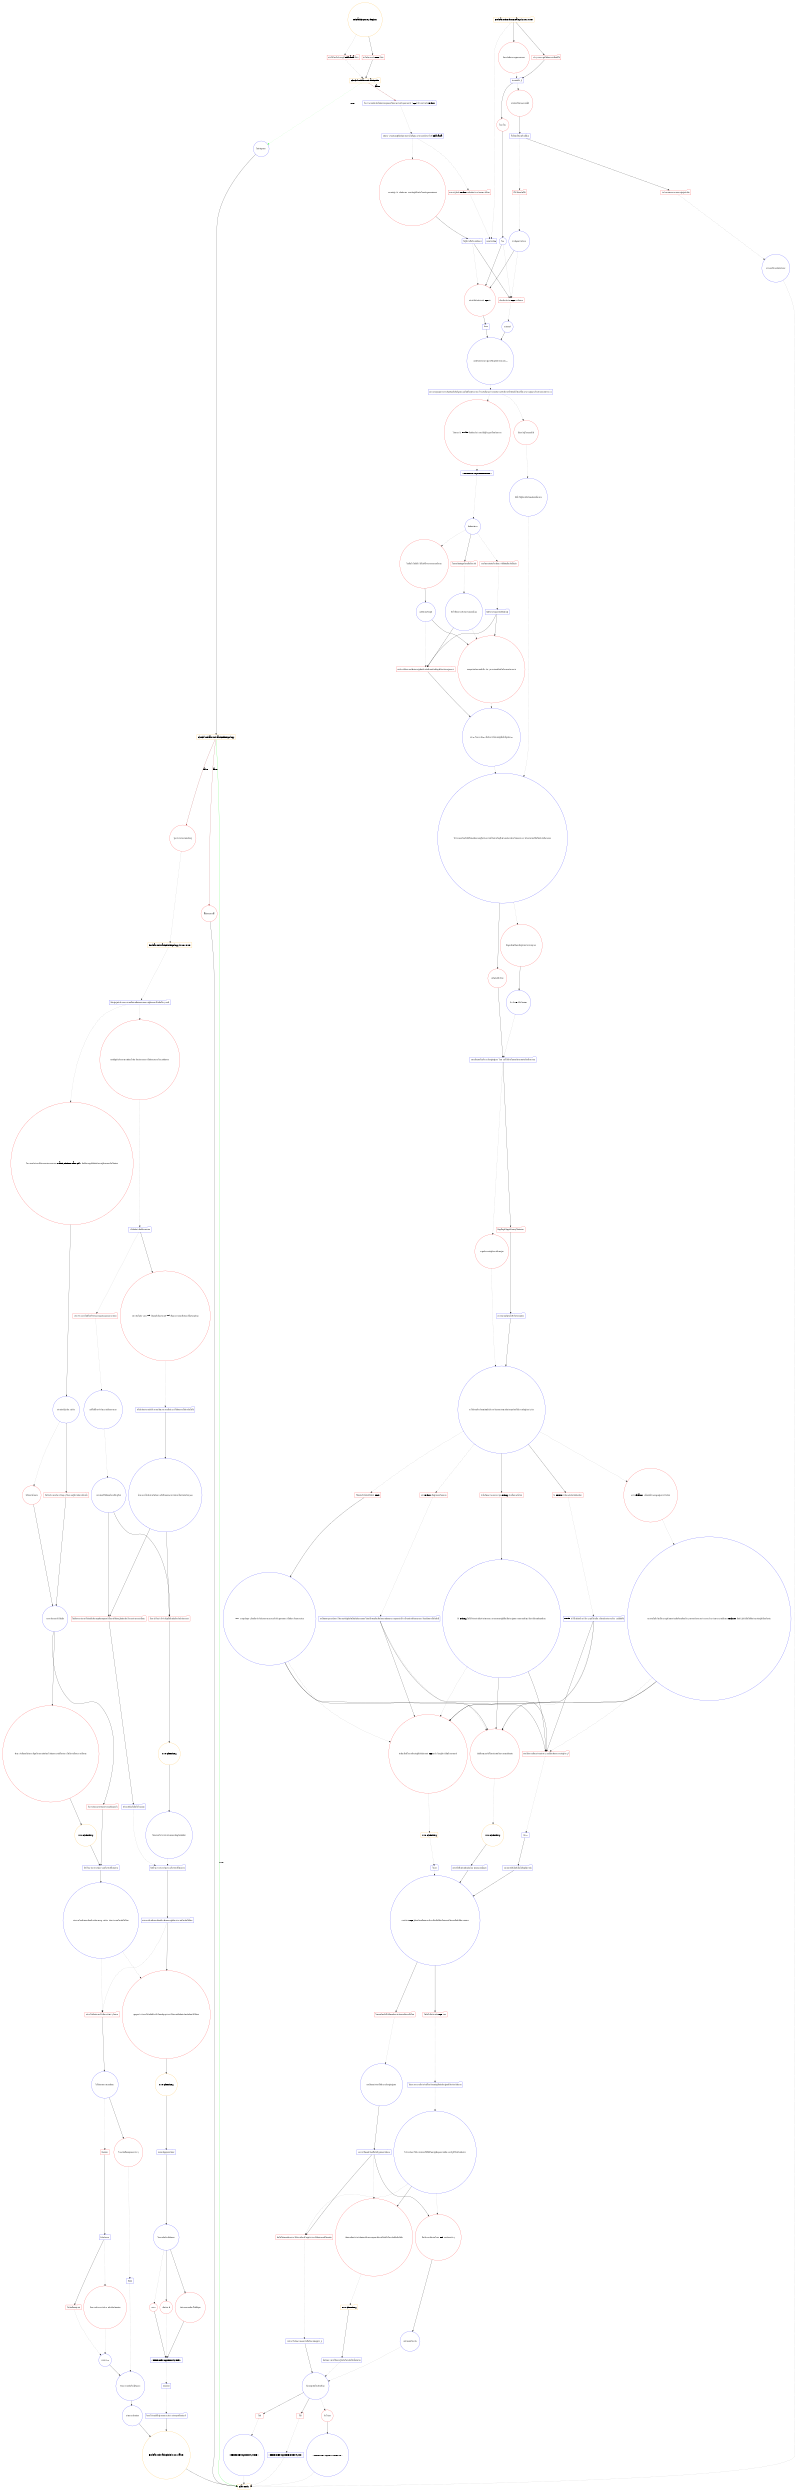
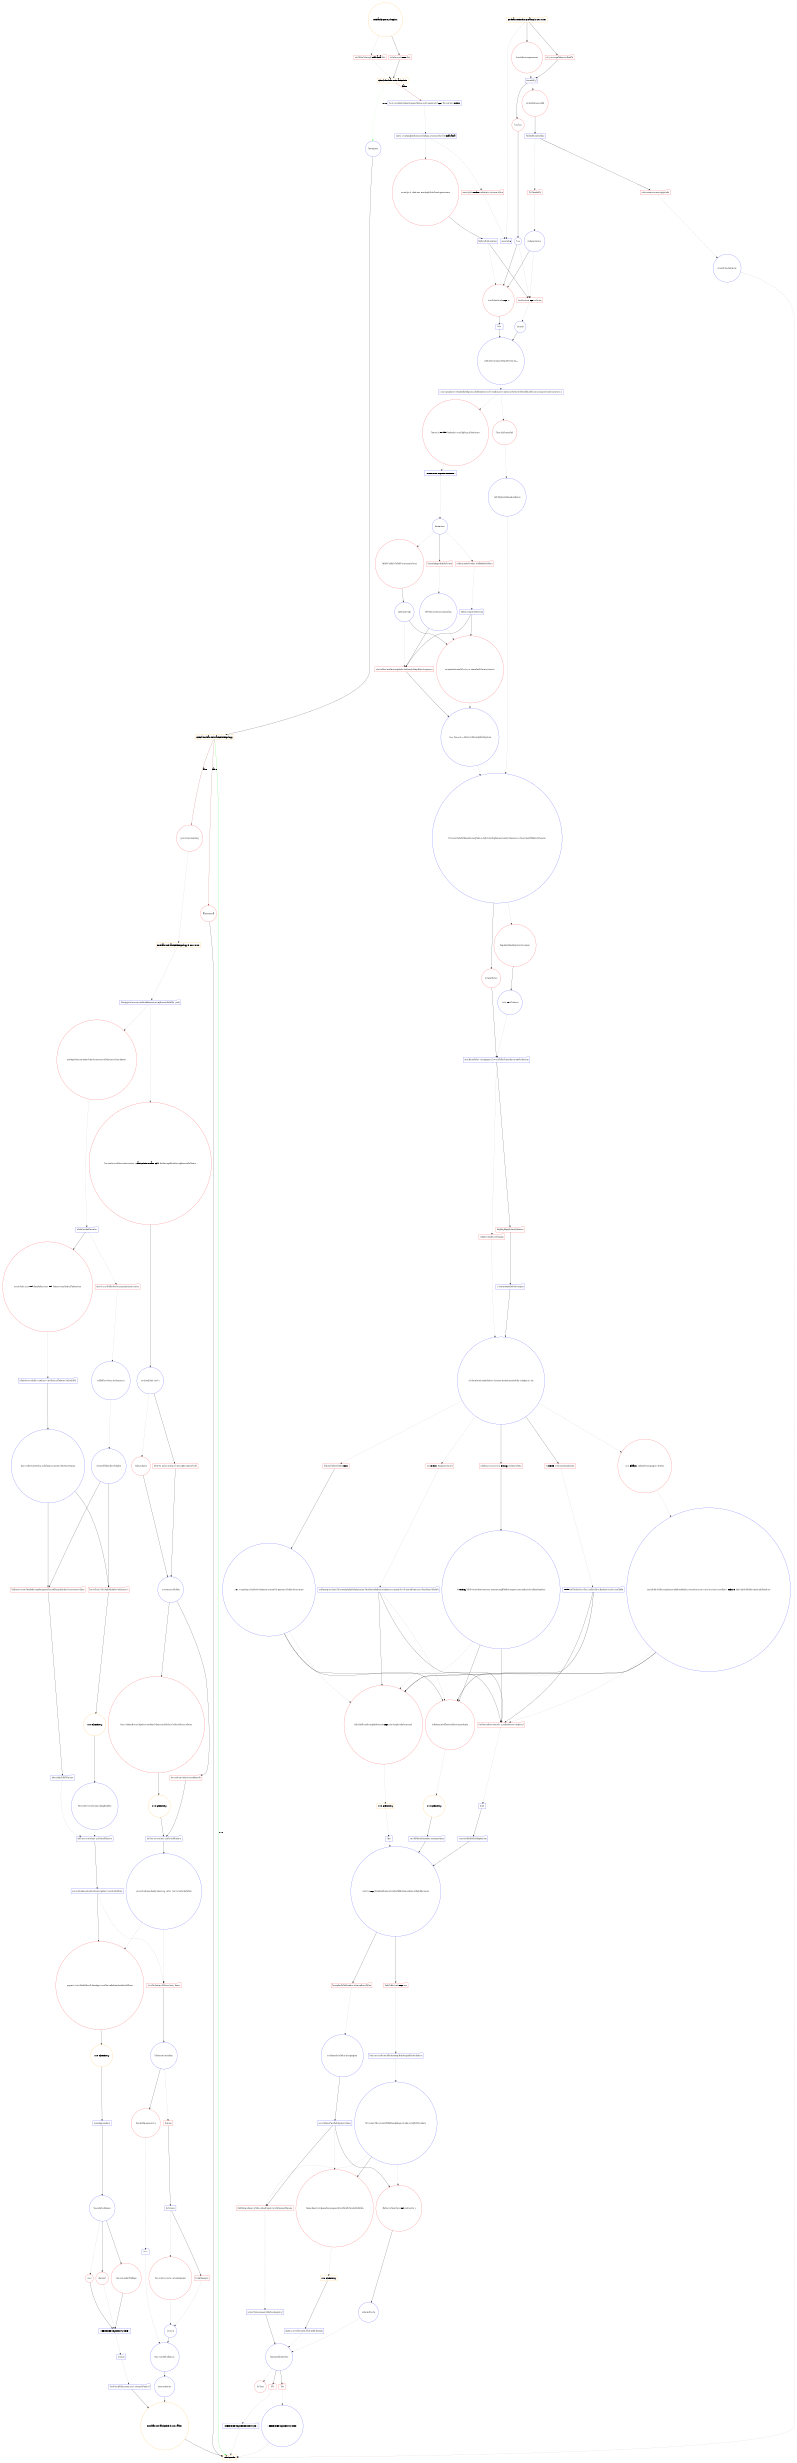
node "เราพูดถึงการต่อสู้ประเภทไหนอยู่นะ": shape circle -> folder
node "<RETRO_EMOJI_PUMPEDUP>": removed
node "Chat ends.": label "Chat ends." -> "Manic ends."
